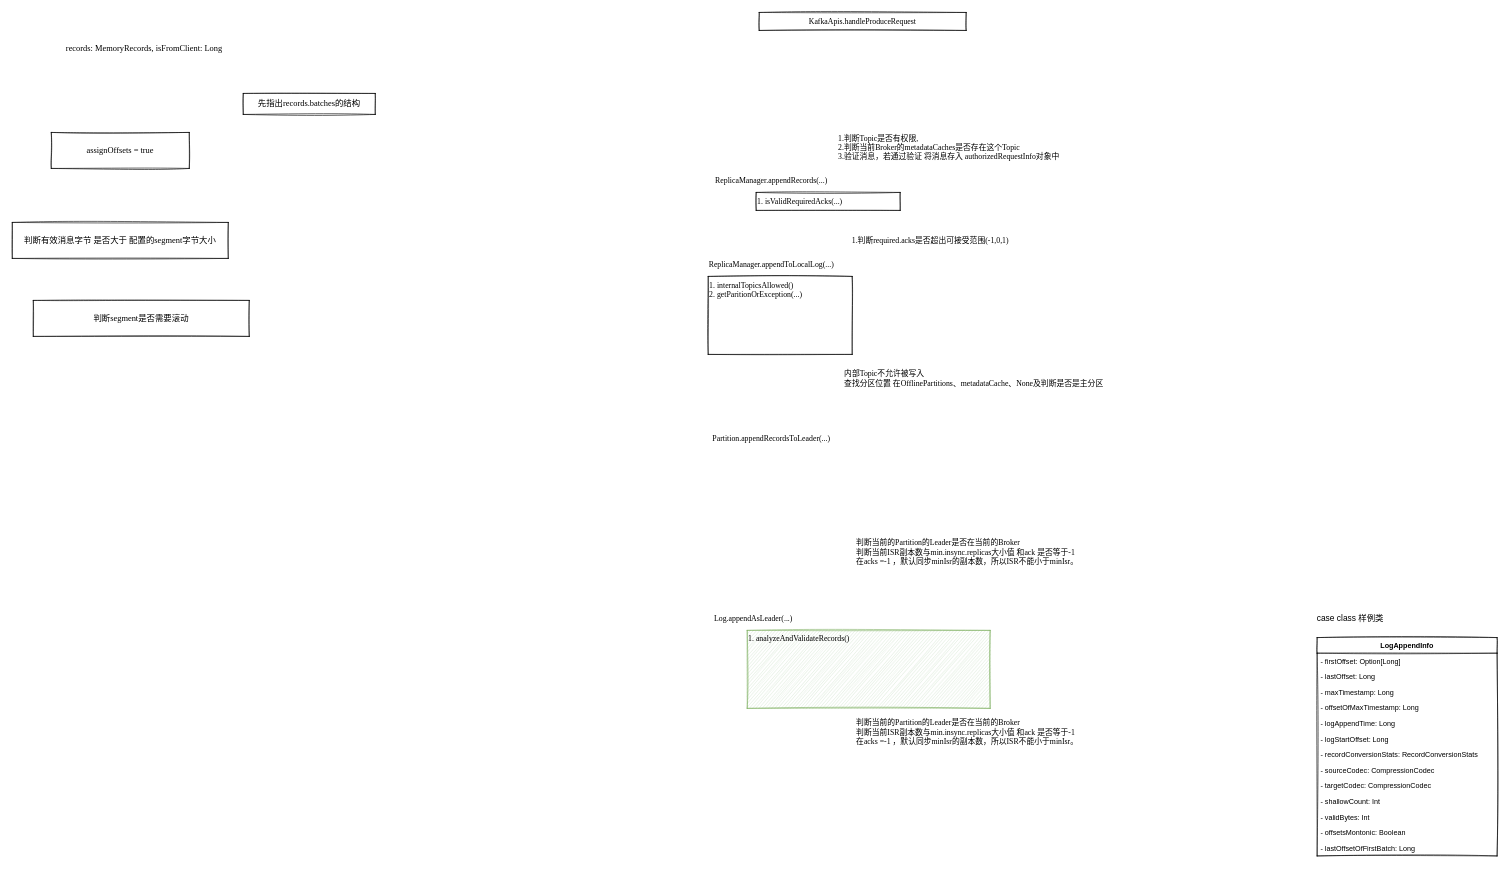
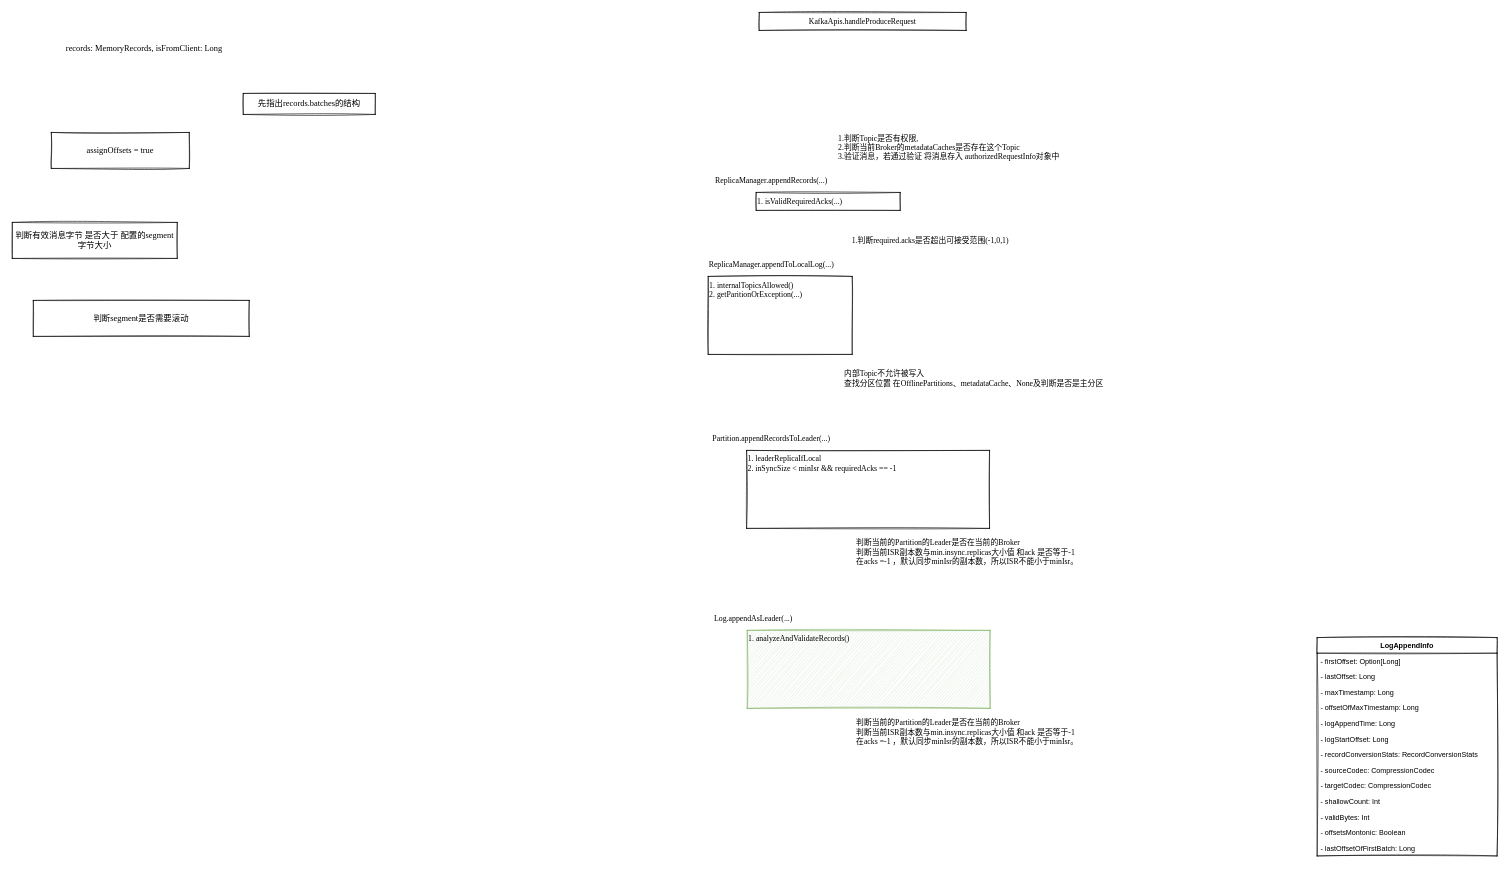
node "判断有效消息字节 是否大于 配置的segment字节大小": size 216x36 -> 165x36
node "1. leaderReplicaIfLocal 2. inSyncSize < minIsr && requiredAcks == -1": added
node "case class 样例类": removed
